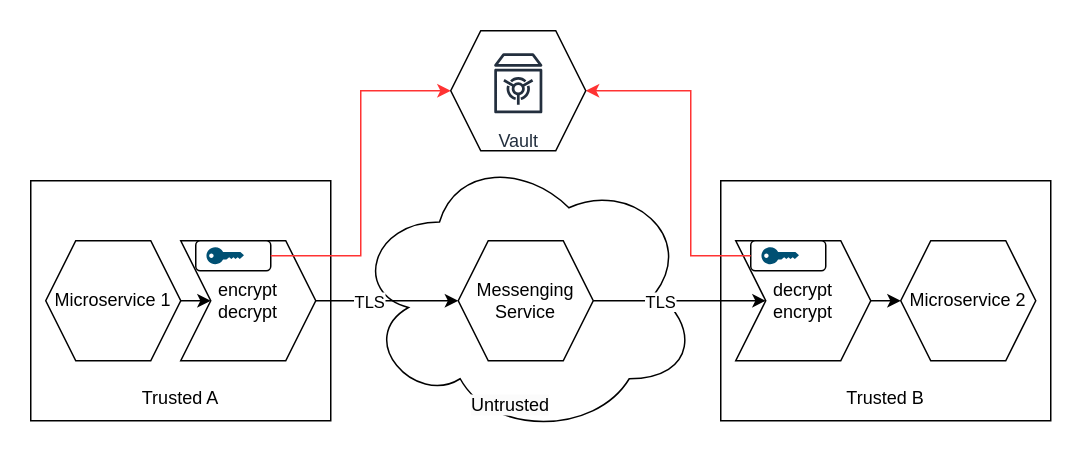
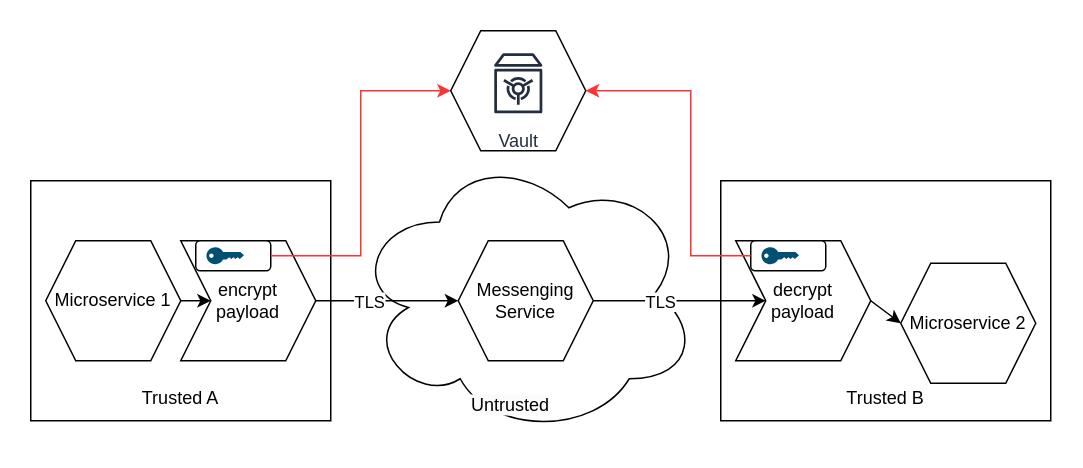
node "encrypt decrypt": label "encrypt decrypt" -> "encrypt payload"
node "decrypt encrypt": label "decrypt encrypt" -> "decrypt payload"
node "Microservice 2": moved (968, 301) -> (968, 323)
